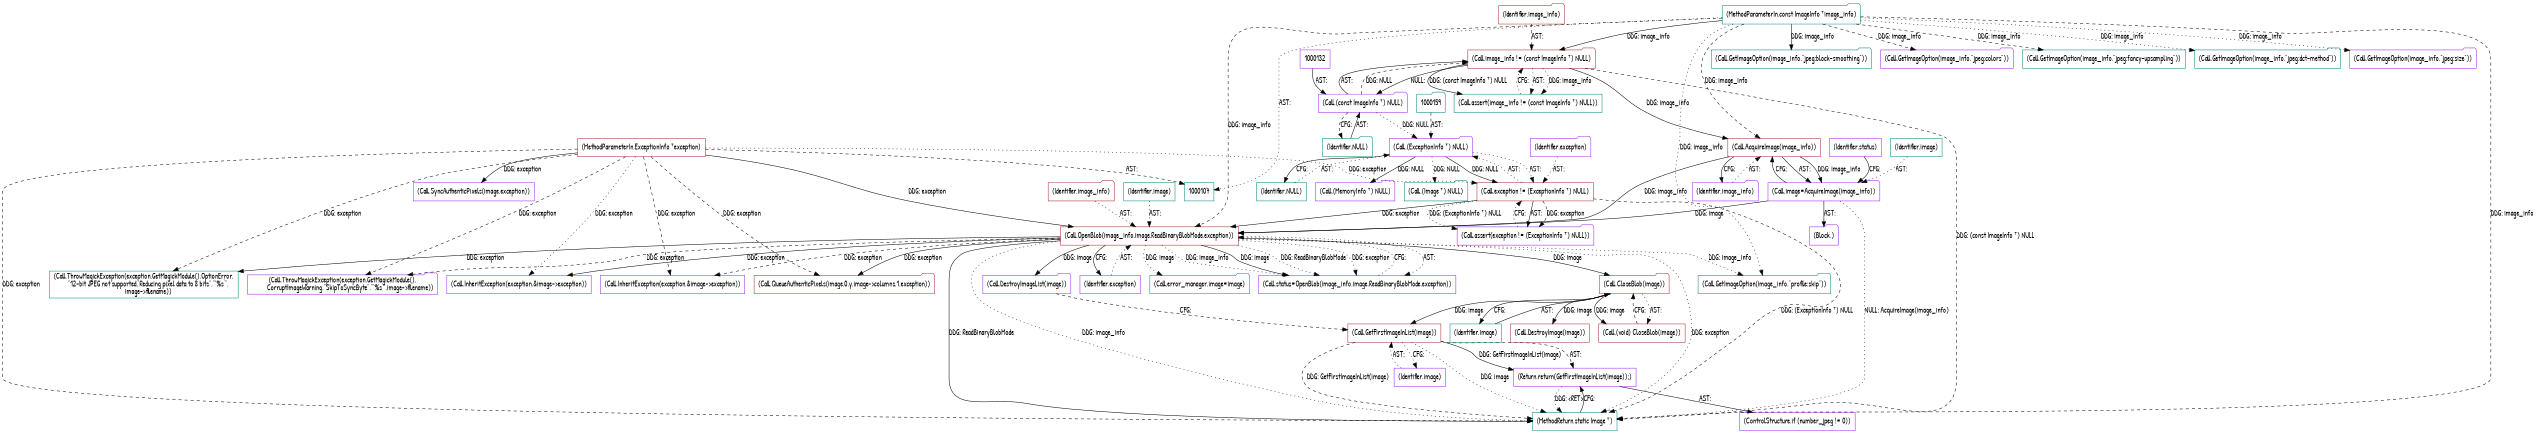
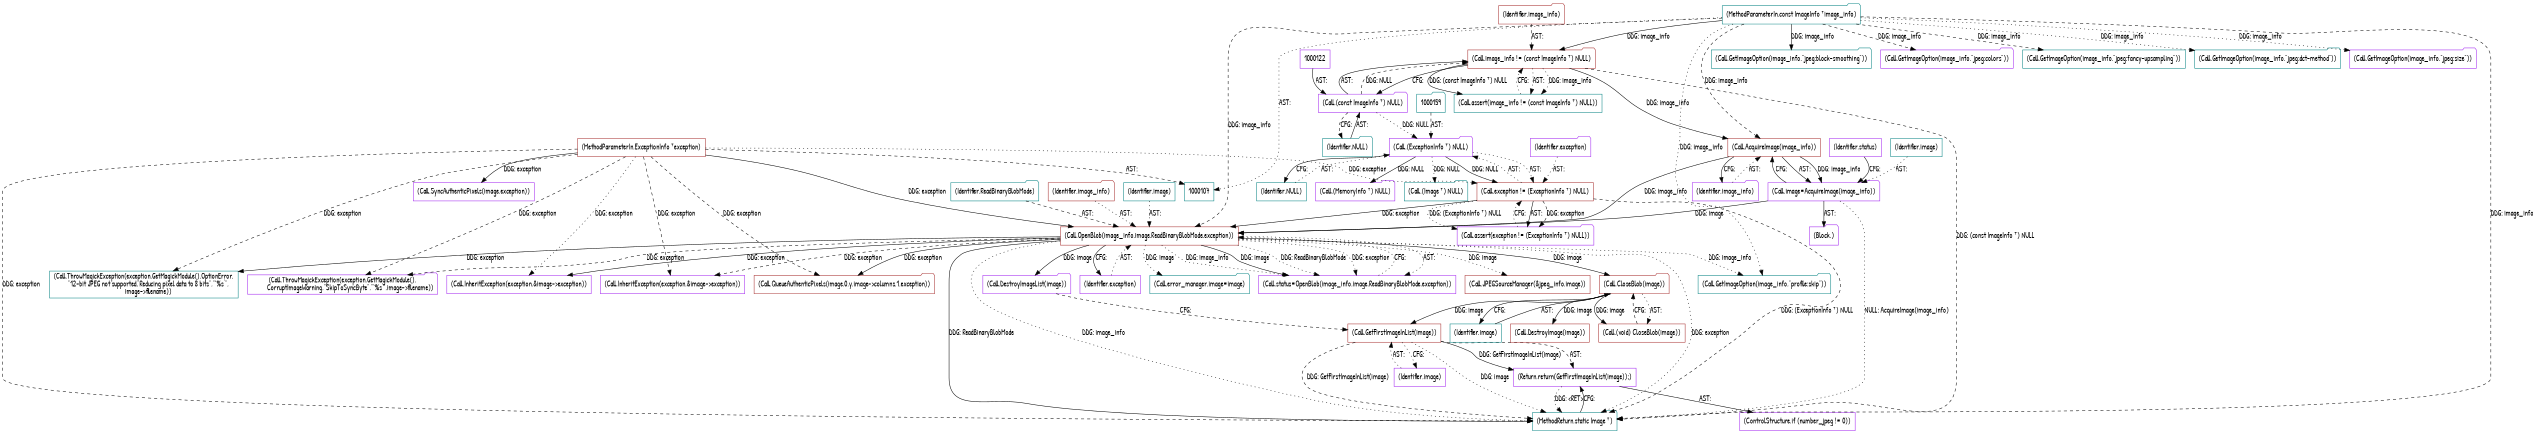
node "1000132": label "1000132" -> "1000122"
edge "(Call,image_info != (const ImageInfo *) NULL)" -> "(Call,(const ImageInfo *) NULL)": label "NULL: " -> "CFG: "
node "(Identifier,ReadBinaryBlobMode)": added
node "(Call,JPEGSourceManager(&jpeg_info,image))": added
